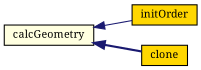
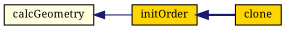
edge "clone" -> "calcGeometry": now "clone" -> "initOrder"
